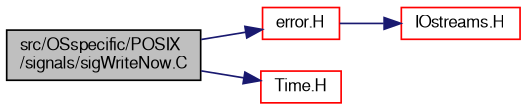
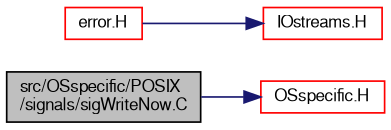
edge "src/OSspecific/POSIX /signals/sigWriteNow.C" -> "error.H": removed
node "Time.H": label "Time.H" -> "OSspecific.H"
